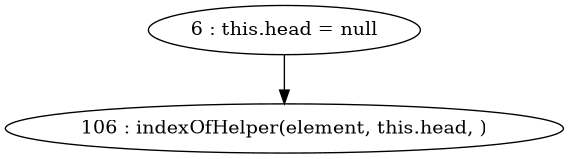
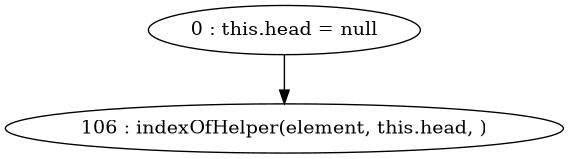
node "6 : this.head = null": label "6 : this.head = null" -> "0 : this.head = null"
